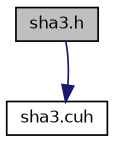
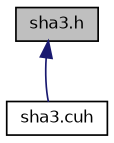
edge "sha3.h" -> "sha3.cuh": reversed
